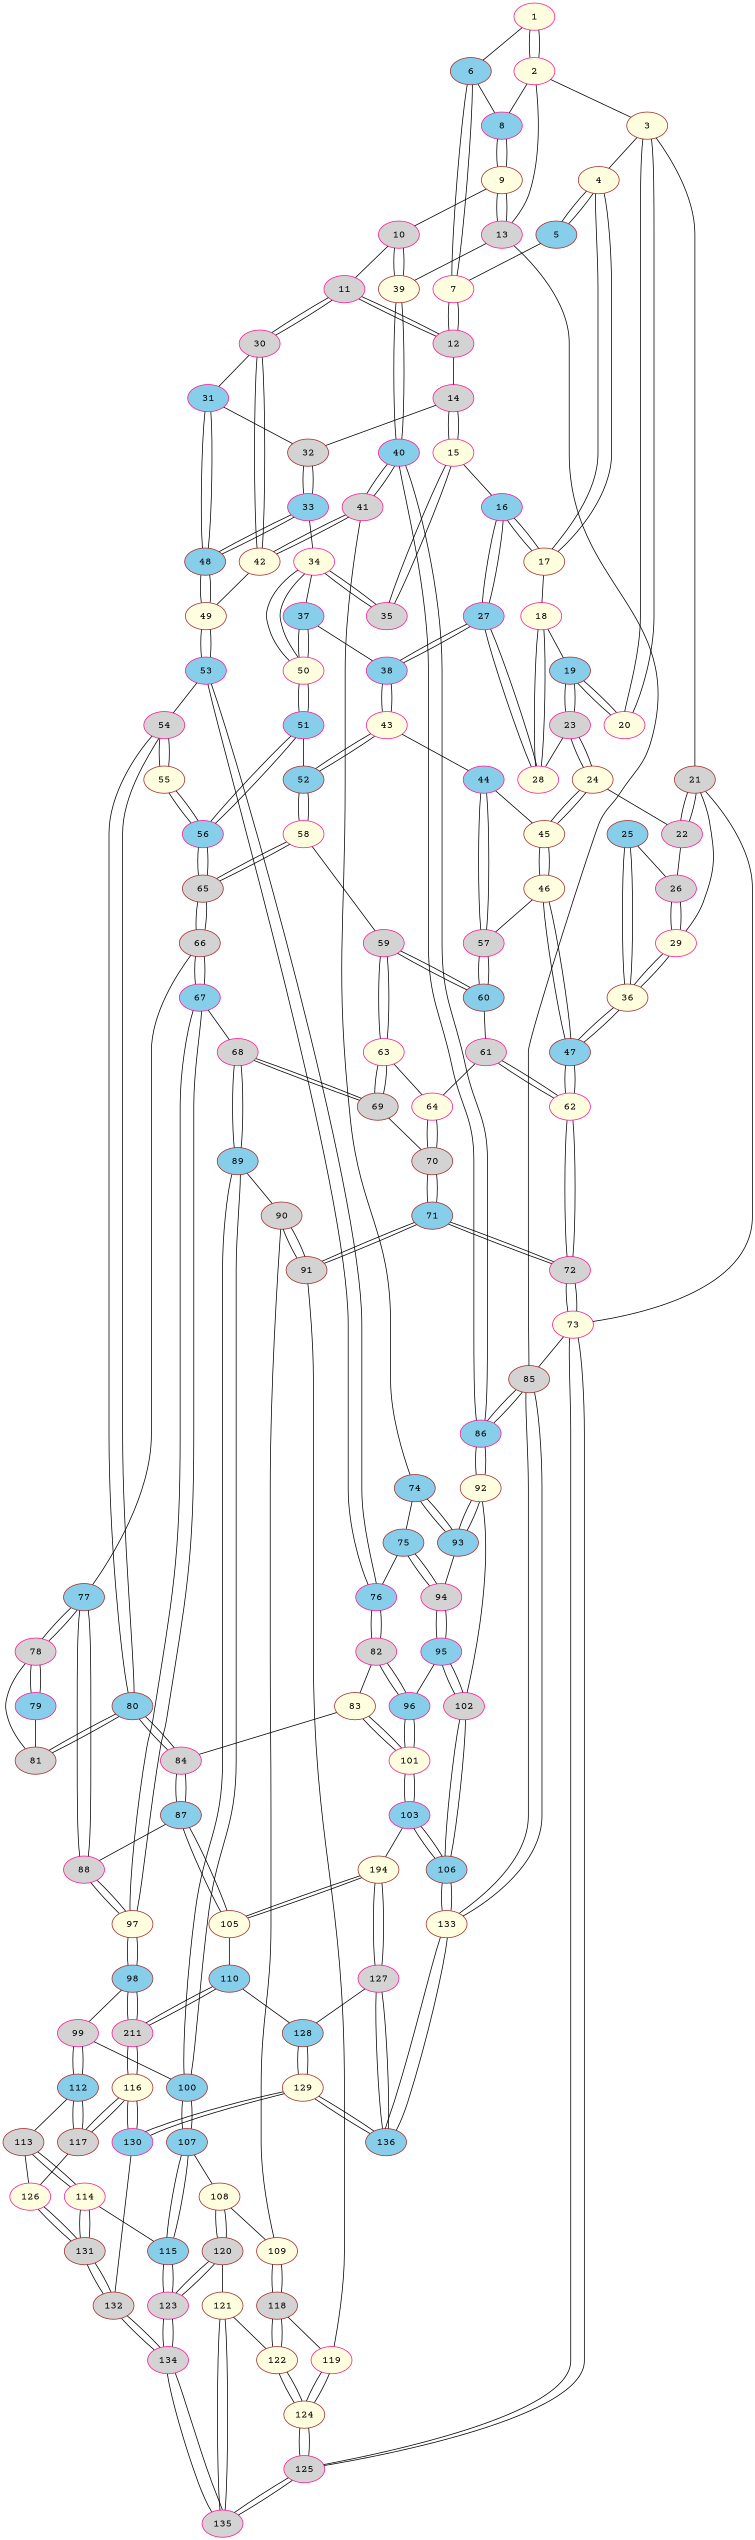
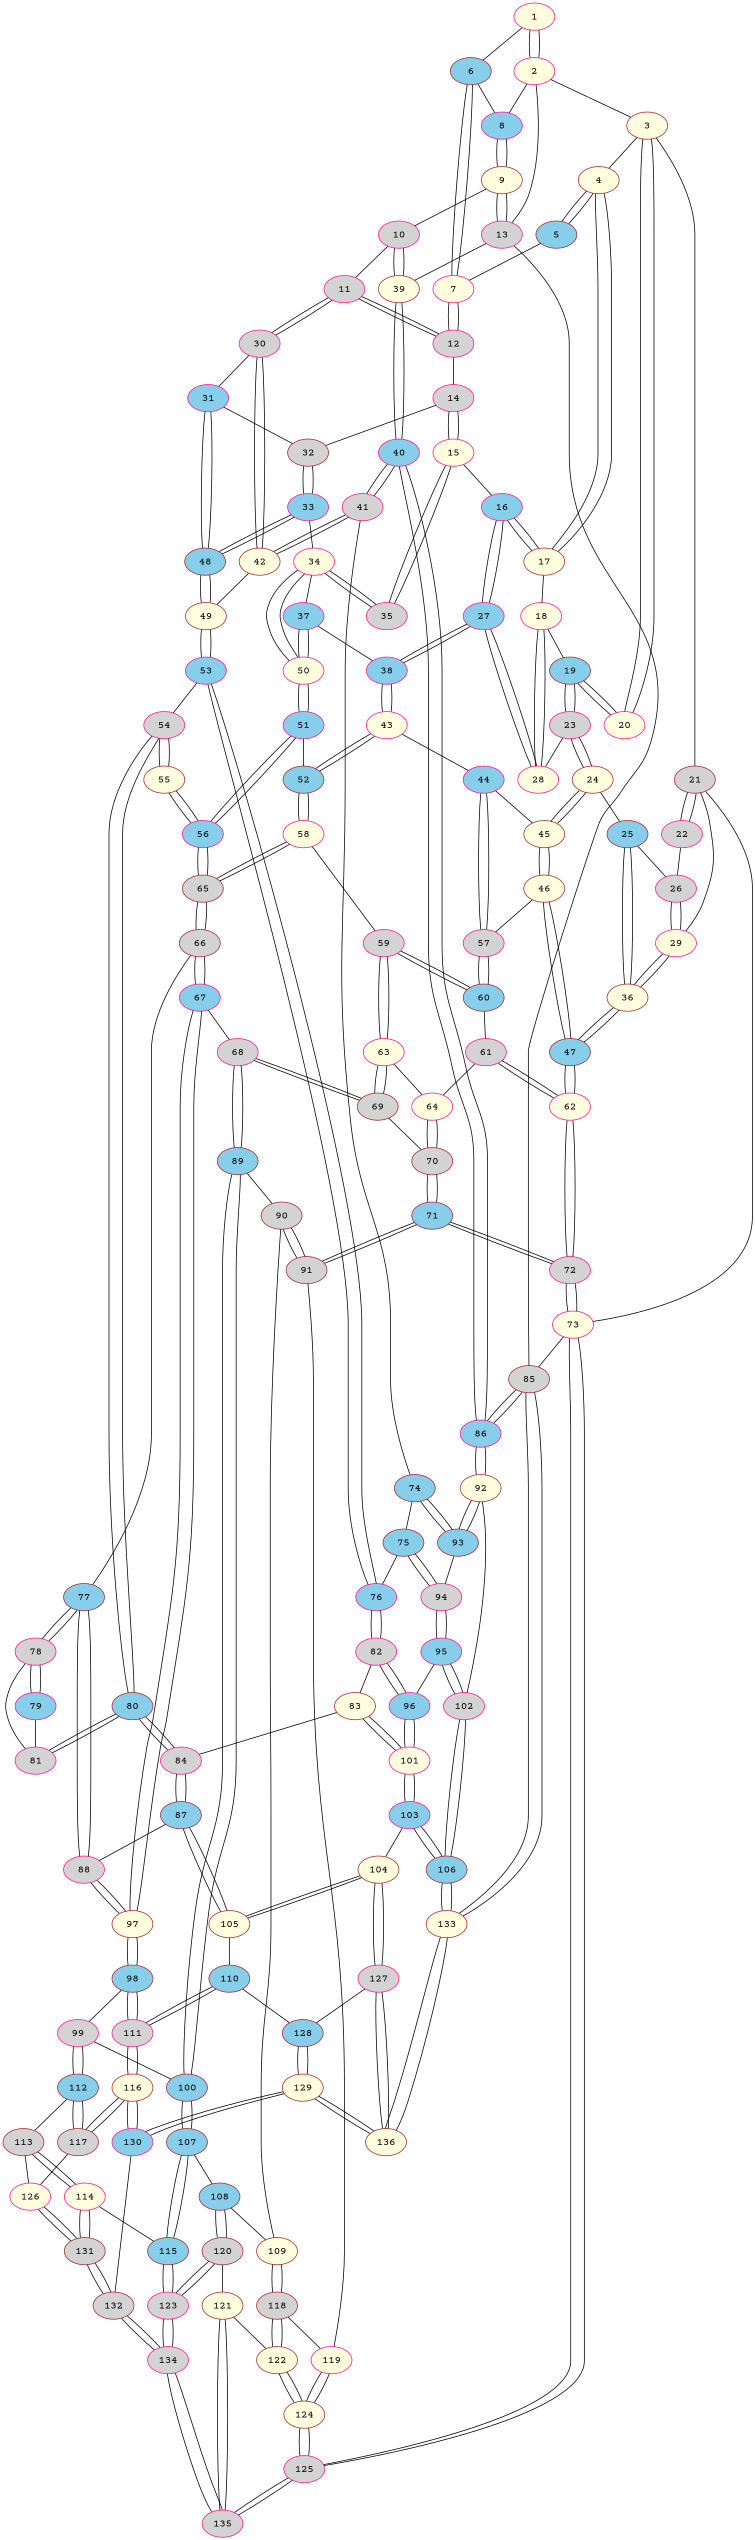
edge "24" -- "22": now "24" -- "25"
node "81": color brown -> deeppink
node "194": label "194" -> "104"
node "211": label "211" -> "111"
node "136": fillcolor skyblue -> lightyellow
node "108": fillcolor lightyellow -> skyblue
